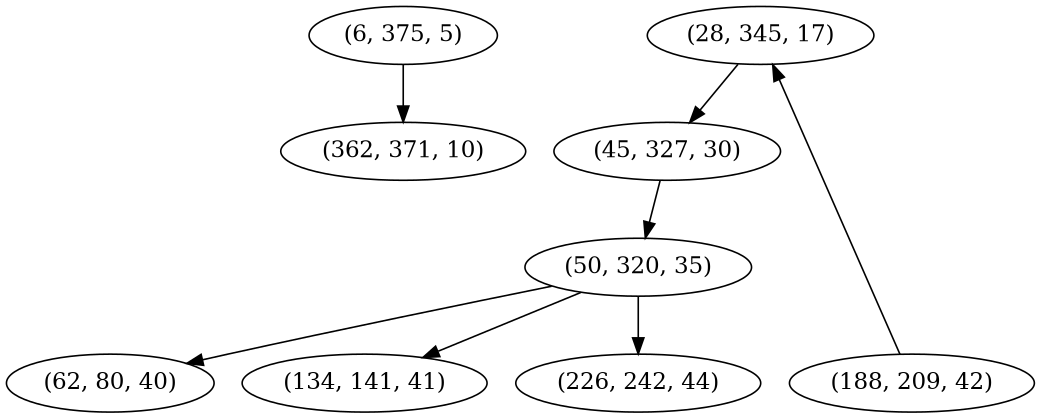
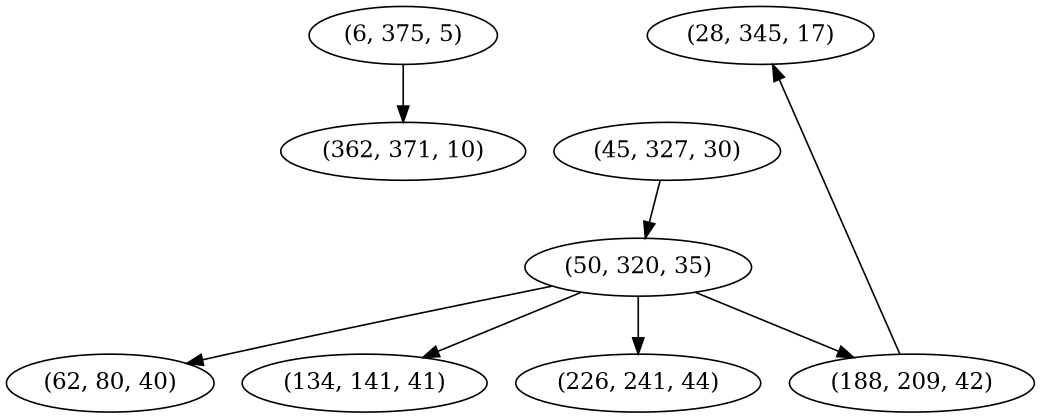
edge "(28, 345, 17)" -> "(45, 327, 30)": removed
edge "(50, 320, 35)" -> "(188, 209, 42)": added
node "(226, 242, 44)": label "(226, 242, 44)" -> "(226, 241, 44)"
